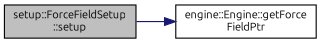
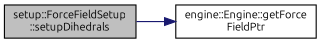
node "setup::ForceFieldSetup ::setup": label "setup::ForceFieldSetup ::setup" -> "setup::ForceFieldSetup ::setupDihedrals"
